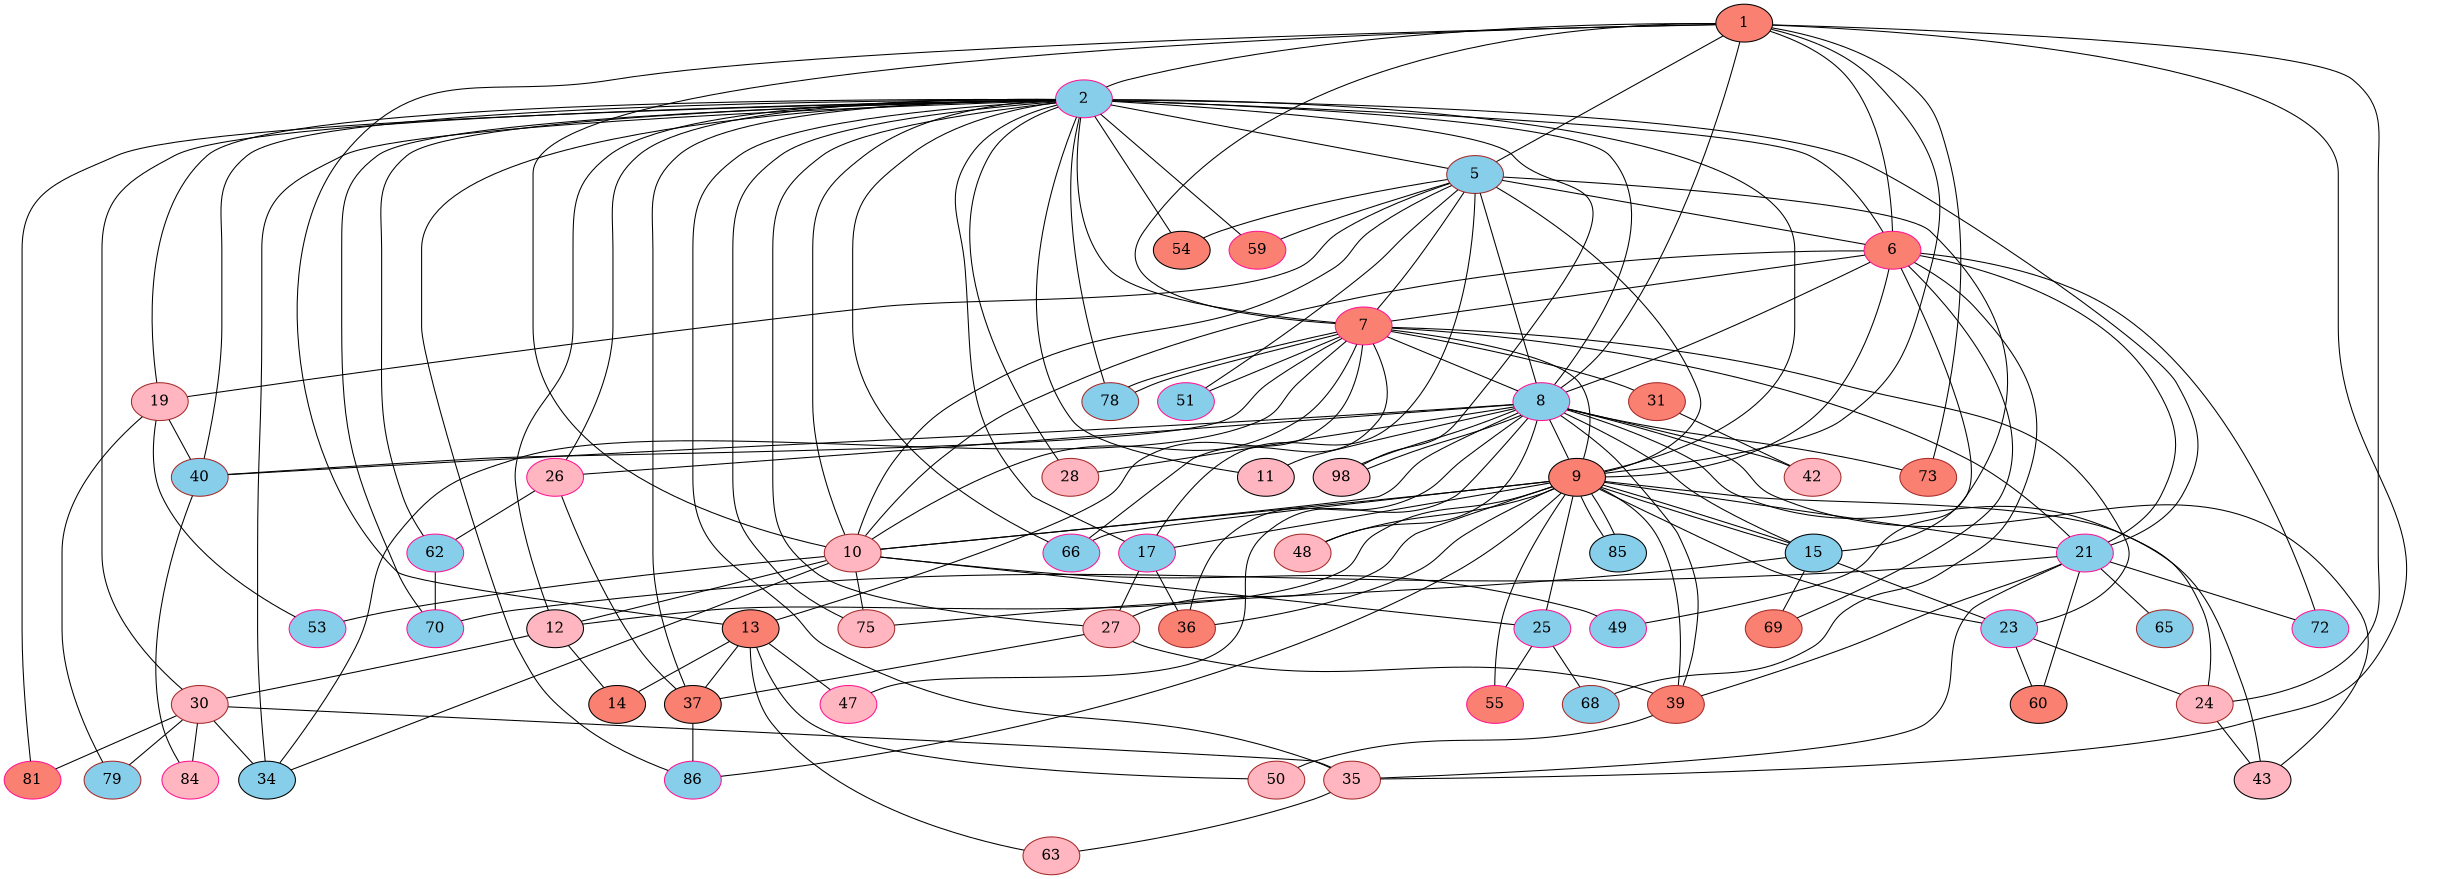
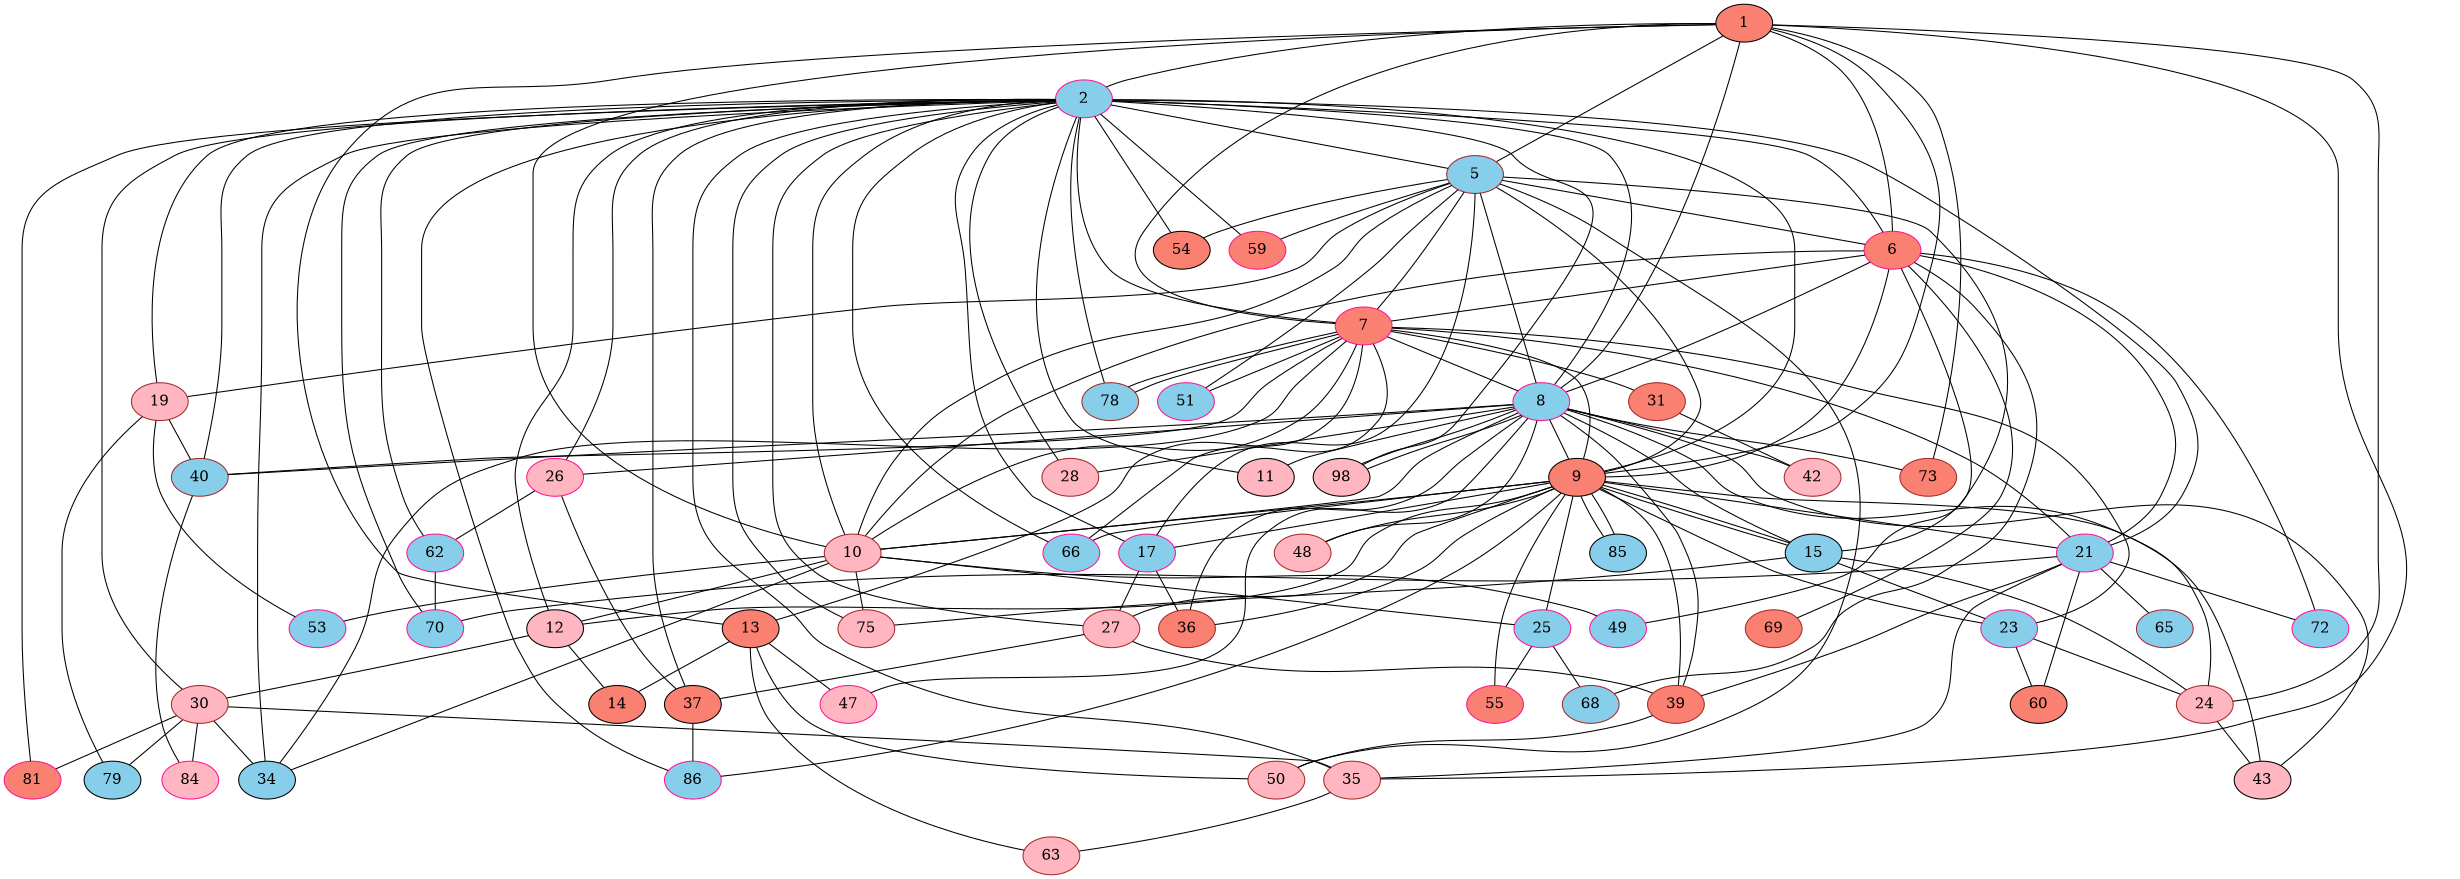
edge "15" -- "69": now "15" -- "24"
edge "13" -- "37": removed
edge "5" -- "50": added
node "79": color brown -> black
